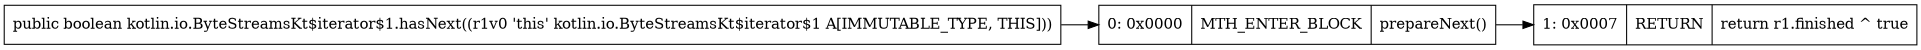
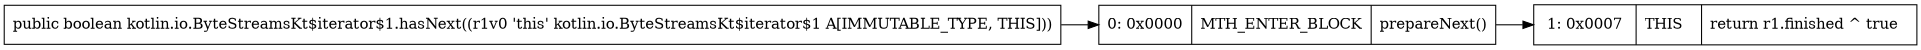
node "1: 0x0007": text "RETURN" -> "THIS"
